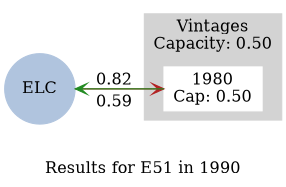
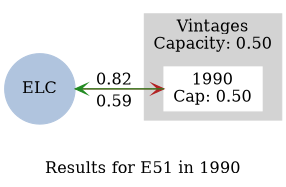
node "1980 Cap: 0.50": label "1980 Cap: 0.50" -> "1990 Cap: 0.50"
